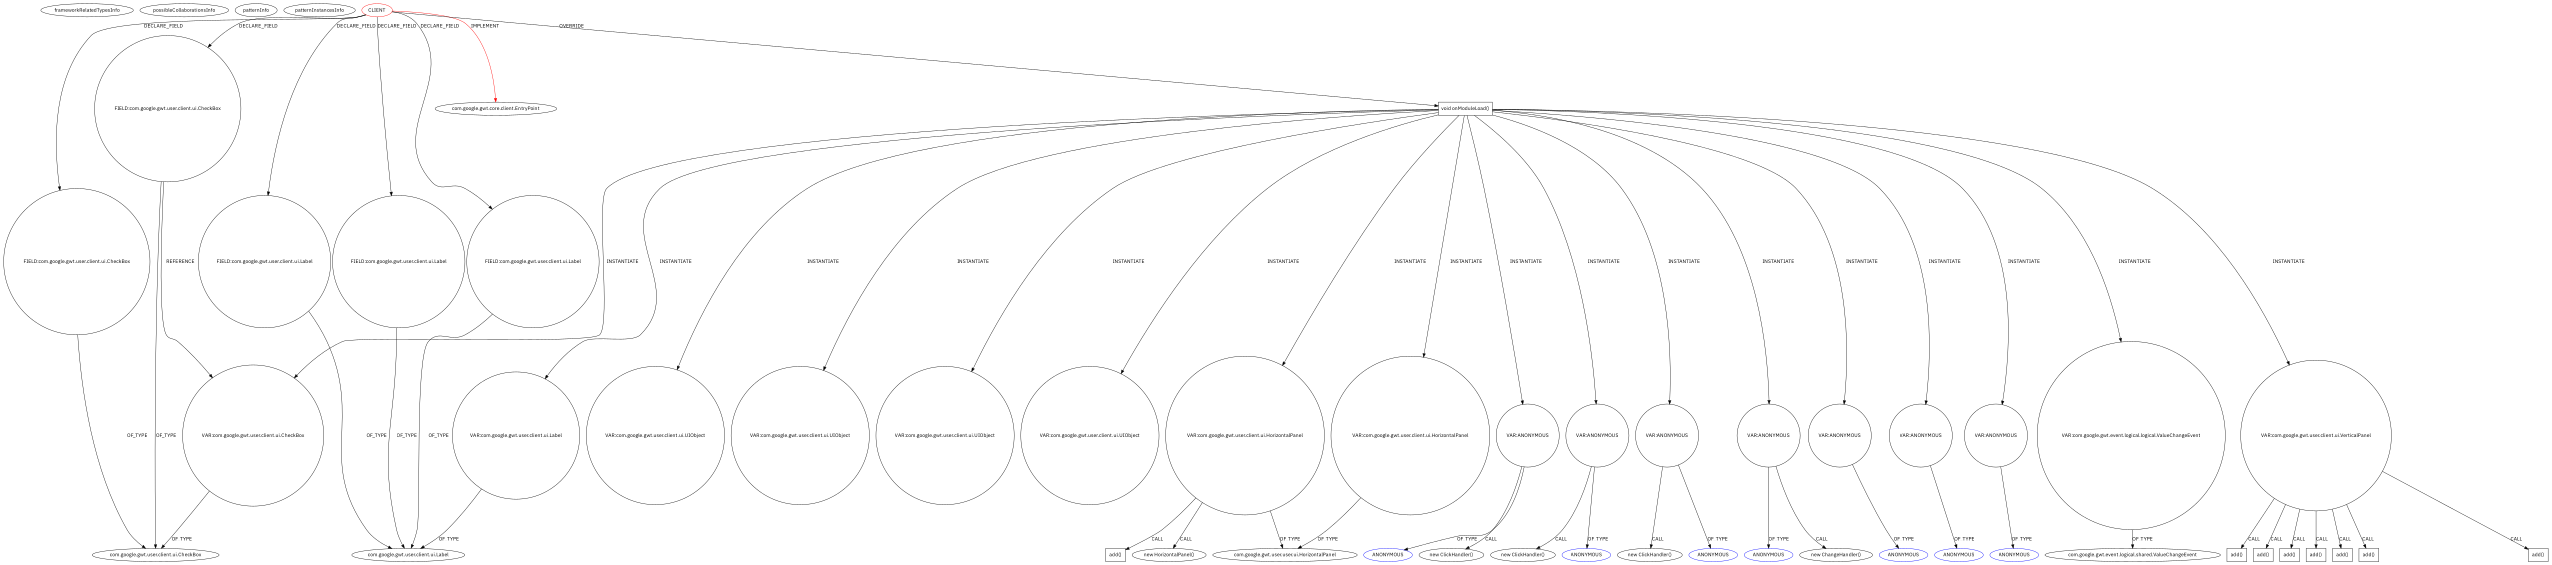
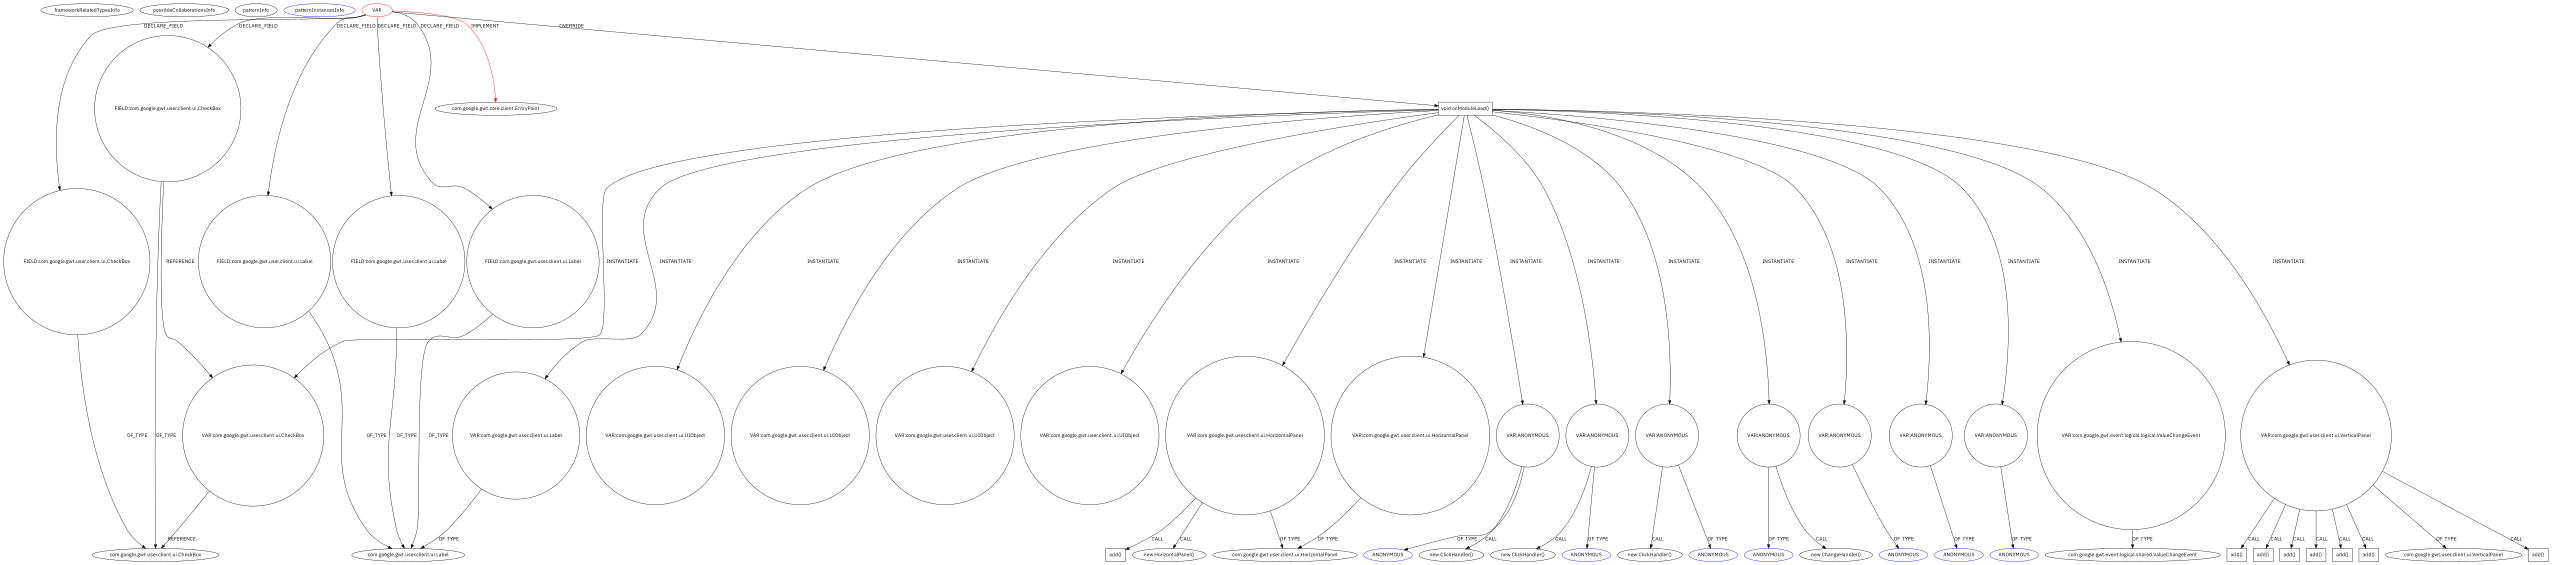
node "patternInstancesInfo": color black -> blue
node "CLIENT": label "CLIENT" -> "VAR"
edge "VAR:com.google.gwt.user.client.ui.CheckBox" -> "com.google.gwt.user.client.ui.CheckBox": label "OF_TYPE" -> "REFERENCE"
node "com.google.gwt.user.user.ui.HorizontalPanel": label "com.google.gwt.user.user.ui.HorizontalPanel" -> "com.google.gwt.user.client.ui.HorizontalPanel"
node "com.google.gwt.user.client.ui.VerticalPanel": added
